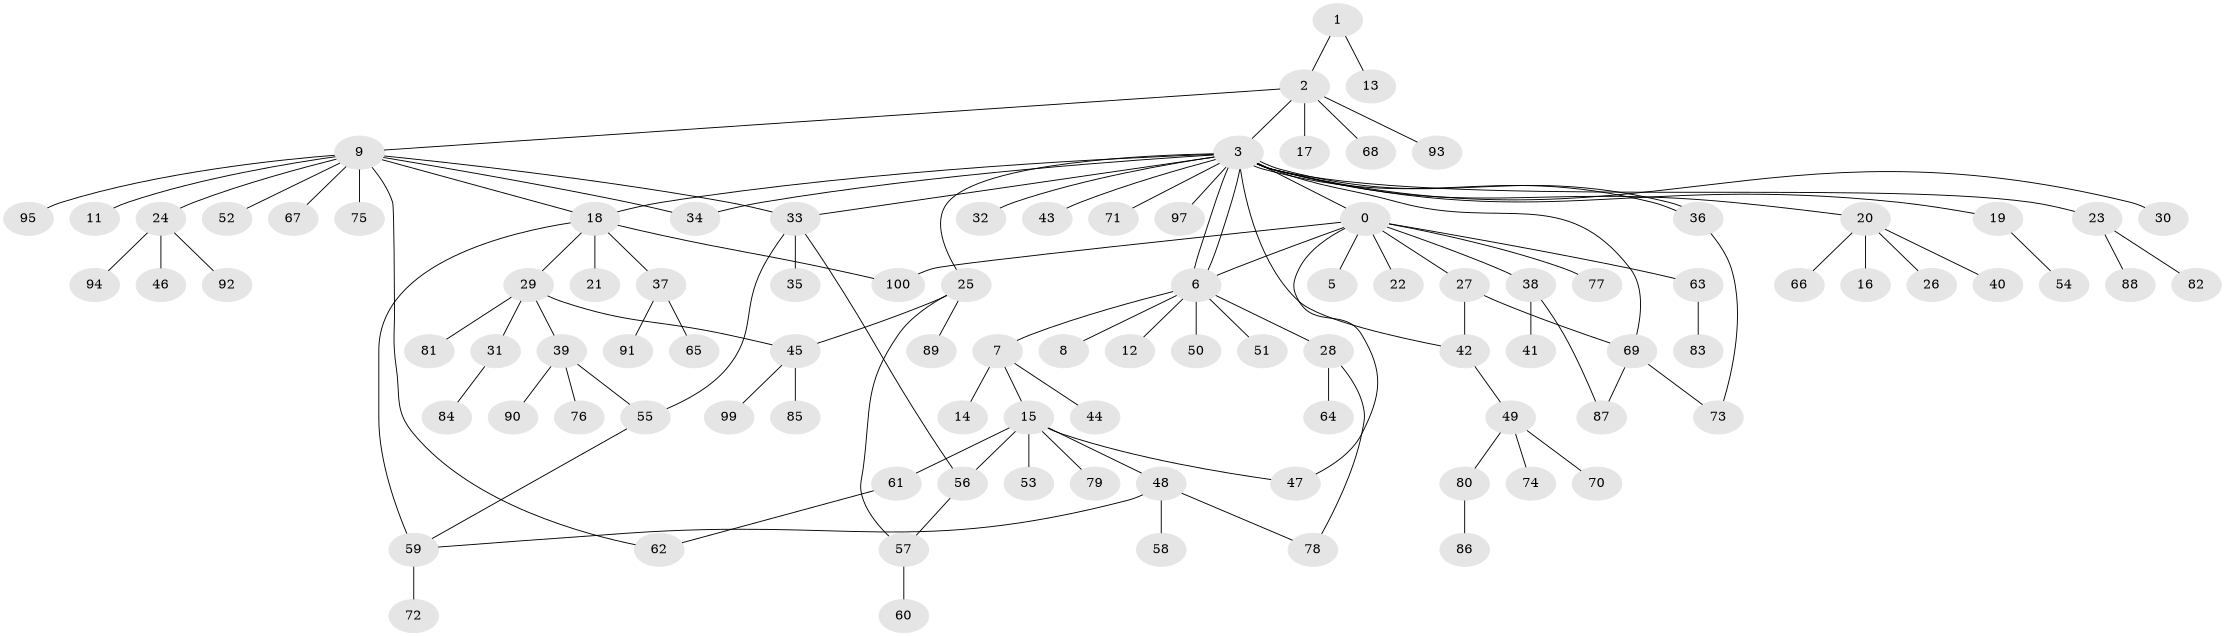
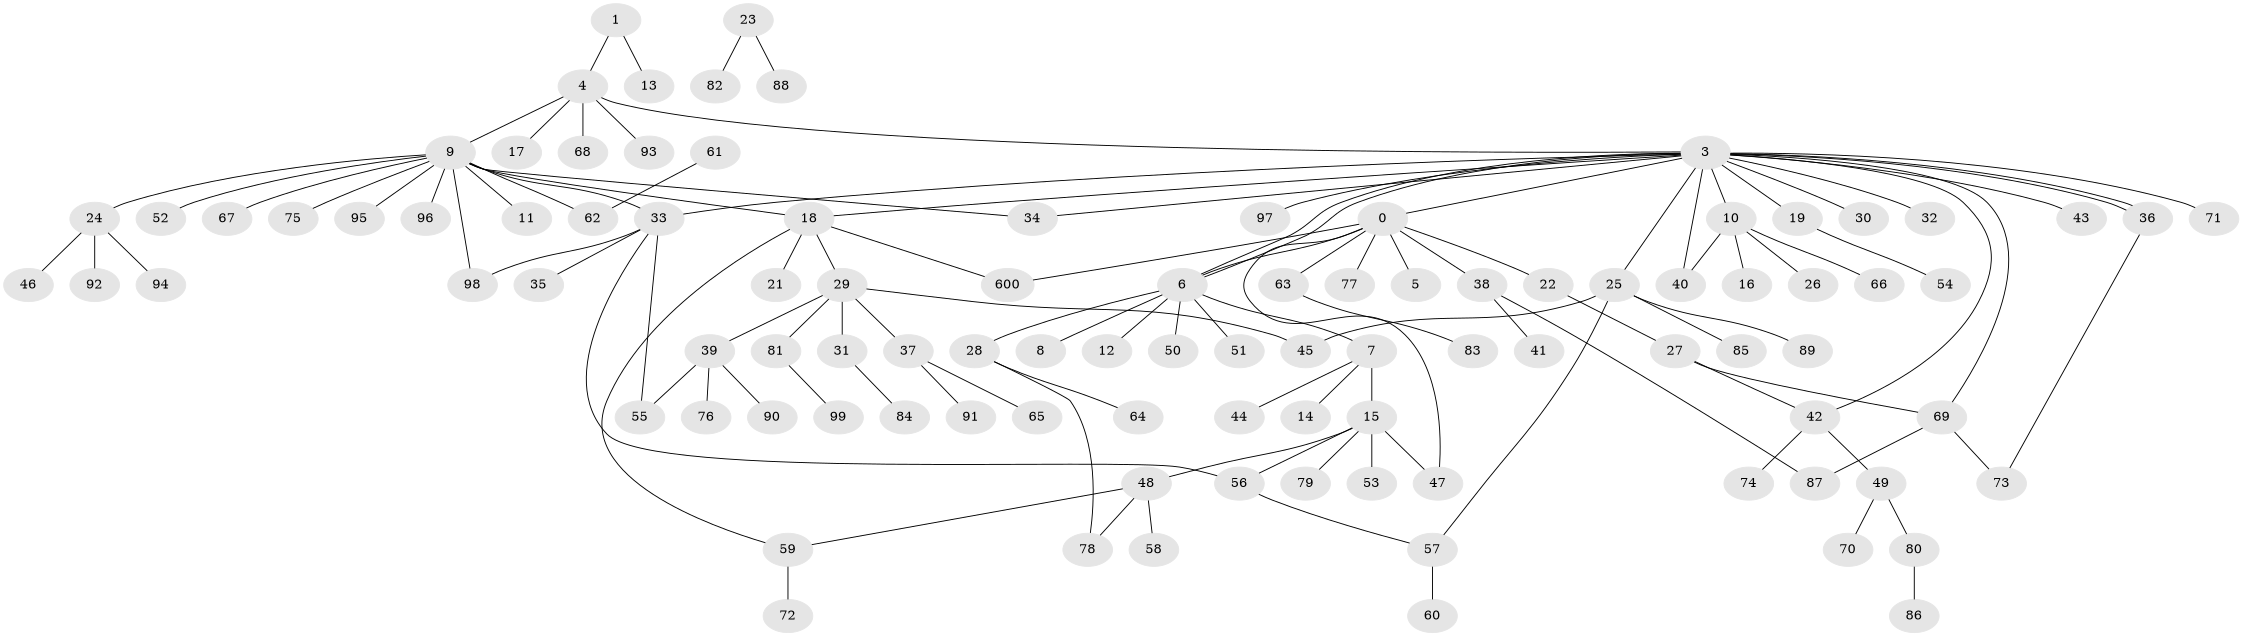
node "2": label "2" -> "4"
edge "3" -- "23": now "3" -- "40"
node "96": added
node "20": label "20" -> "10"
edge "18" -- "37": now "29" -- "37"
edge "0" -- "27": now "22" -- "27"
node "98": added
node "100": label "100" -> "600"
edge "45" -- "99": now "81" -- "99"
edge "45" -- "85": now "25" -- "85"
edge "15" -- "61": removed
edge "49" -- "74": now "42" -- "74"
edge "55" -- "59": removed
